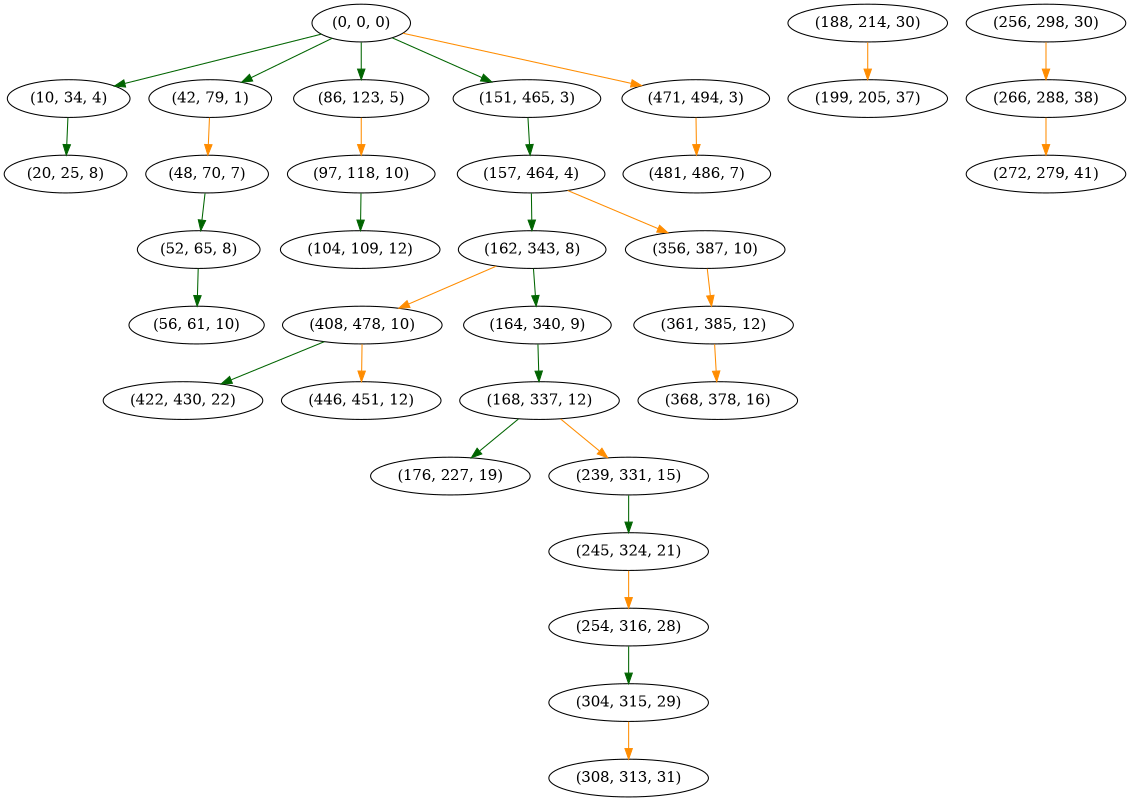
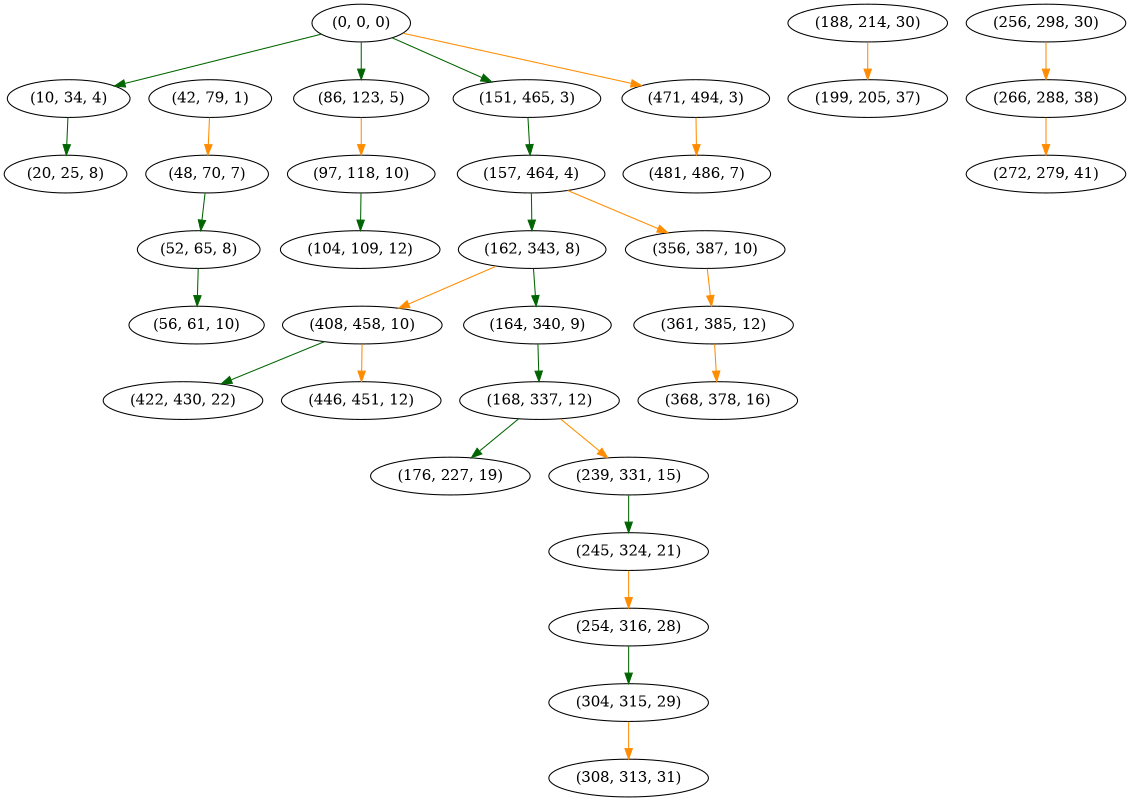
edge "(0, 0, 0)" -> "(42, 79, 1)": removed
node "(408, 478, 10)": label "(408, 478, 10)" -> "(408, 458, 10)"
